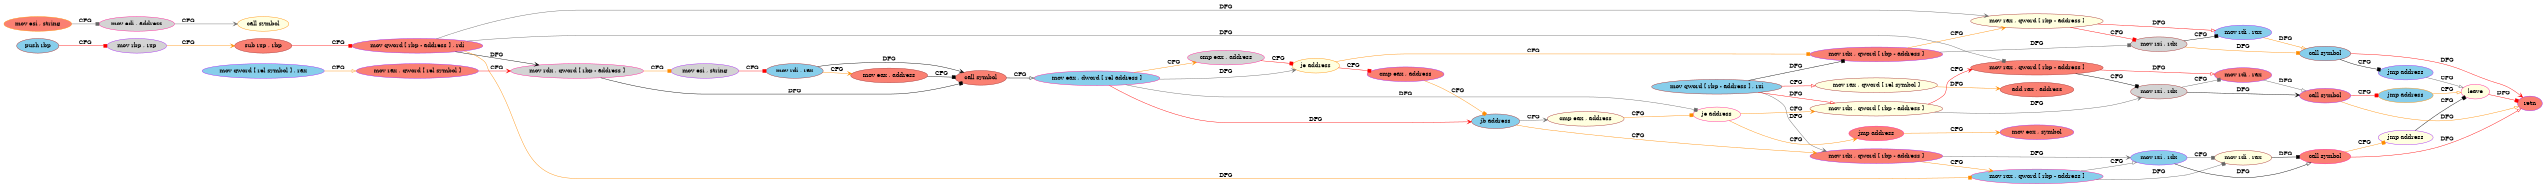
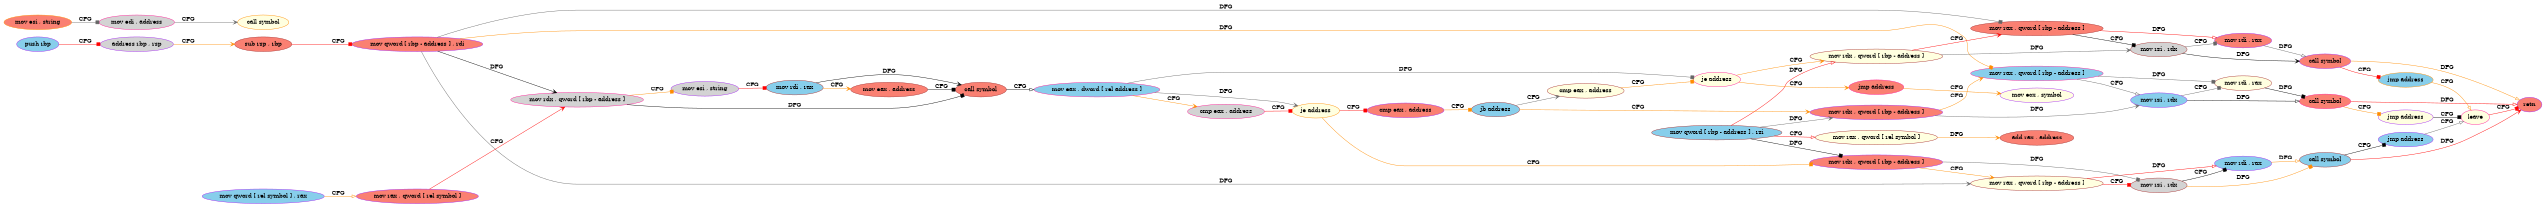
node "push rbp": color brown -> purple
node "mov rbp , rsp": label "mov rbp , rsp" -> "address rbp , rsp"
edge "leave" -> "retn": label "DFG" -> "CFG"
edge "mov eax , dword [ rel address ]" -> "jb address": removed, label "DFG"
node "mov ecx , symbol": fillcolor salmon -> lightyellow
